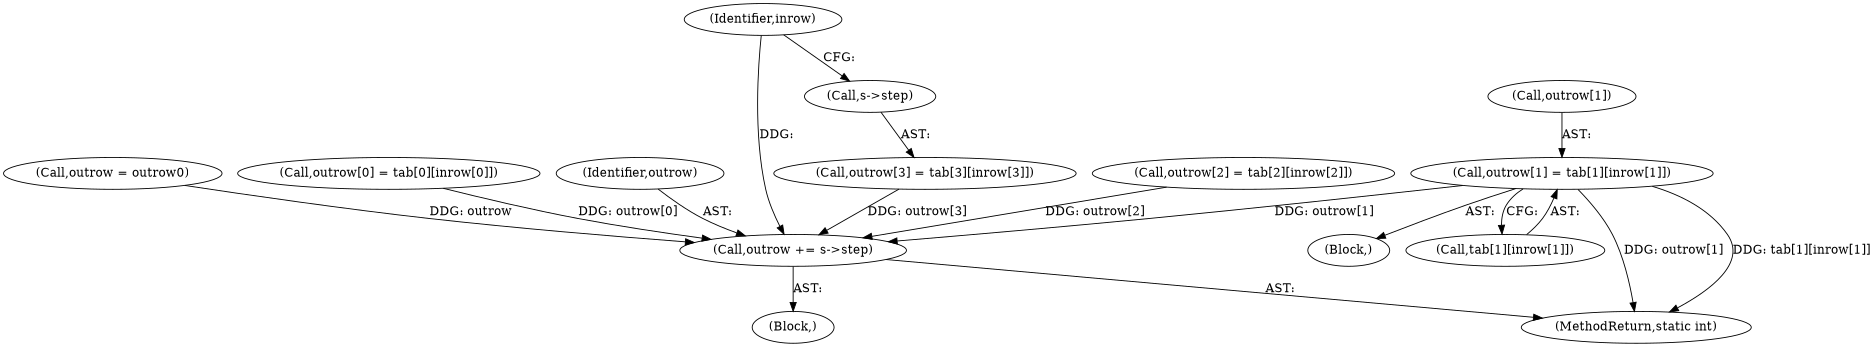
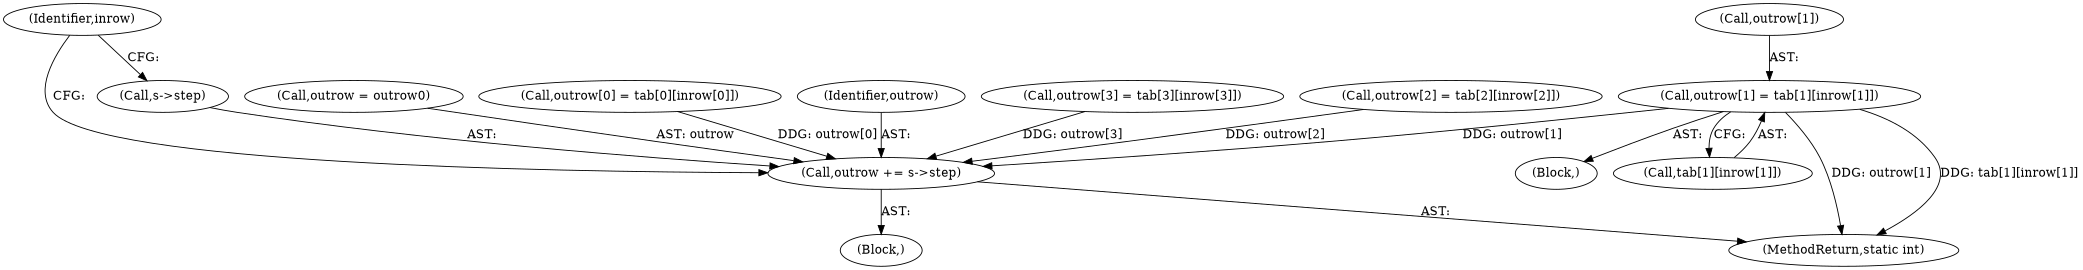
edge "(Call,s->step)" -> "(Call,outrow[3] = tab[3][inrow[3]])": now "(Call,s->step)" -> "(Call,outrow += s->step)"
edge "(Identifier,inrow)" -> "(Call,outrow += s->step)": label "DDG: " -> "CFG: "
edge "(Call,outrow = outrow0)" -> "(Call,outrow += s->step)": label "DDG: outrow" -> "AST: outrow"
